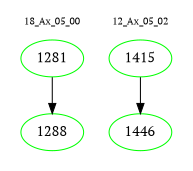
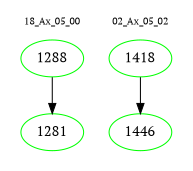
cluster "12_Ax_05_02": label "12_Ax_05_02" -> "02_Ax_05_02"
node "1415": label "1415" -> "1418"
edge "1281" -> "1288": reversed
